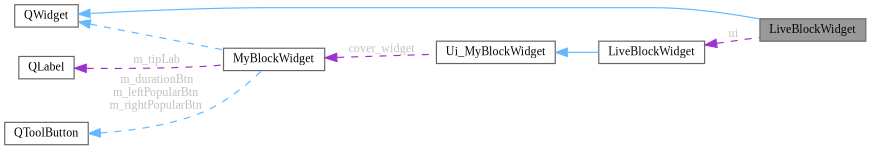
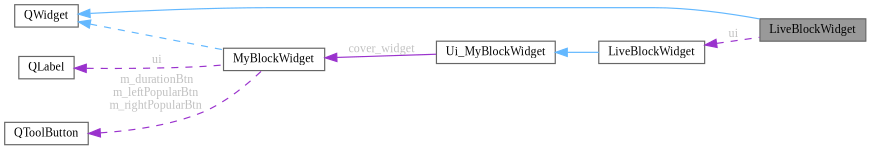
edge "Ui_MyBlockWidget" -> "MyBlockWidget": style dashed -> solid
edge "MyBlockWidget" -> "QLabel": label " m_tipLab" -> " ui"
edge "MyBlockWidget" -> "QToolButton": color steelblue1 -> darkorchid3
